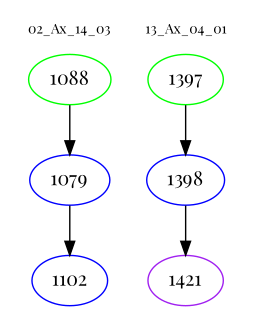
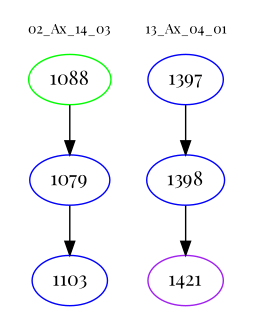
node "1397": color green -> blue
node "1102": label "1102" -> "1103"
